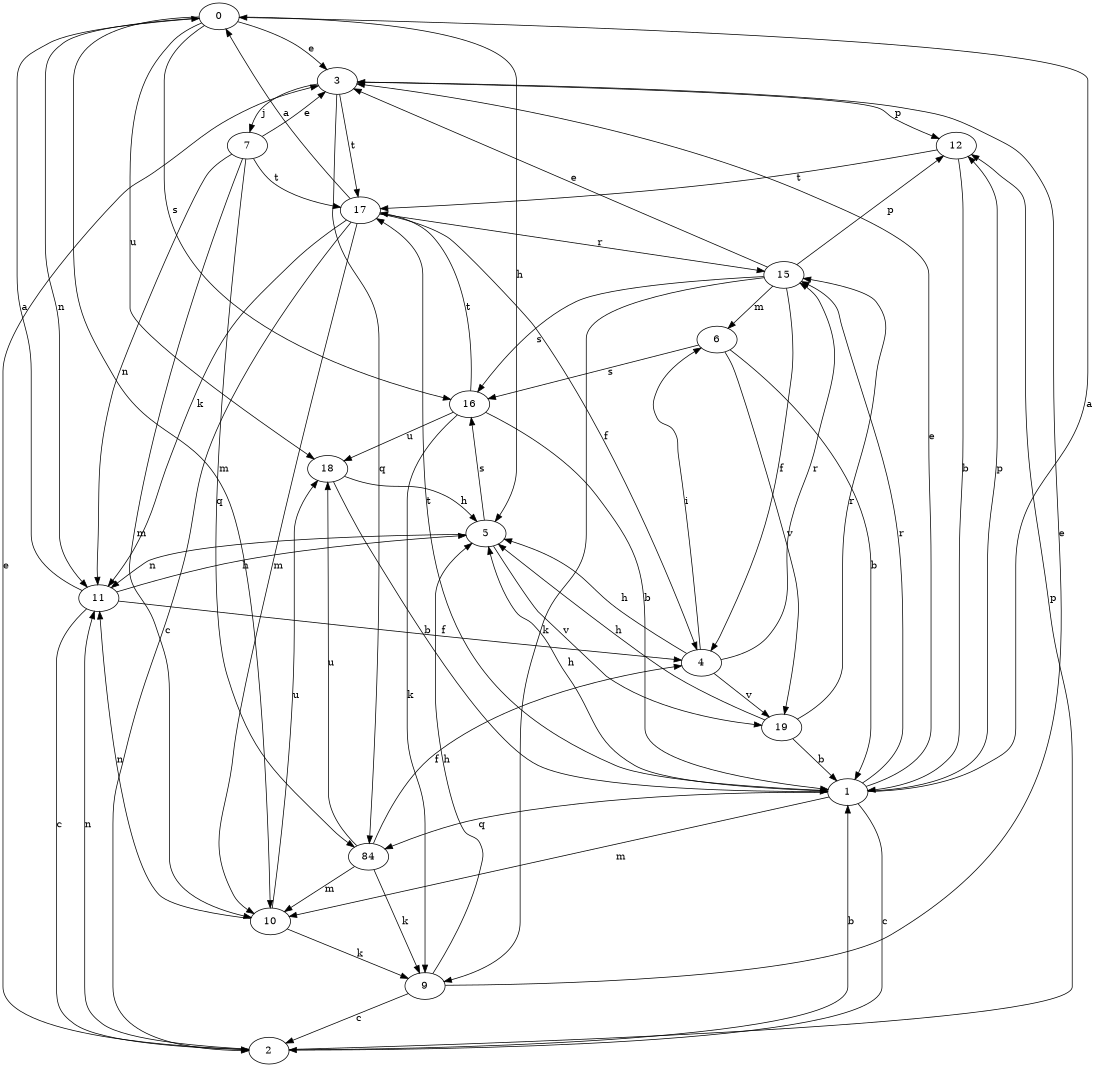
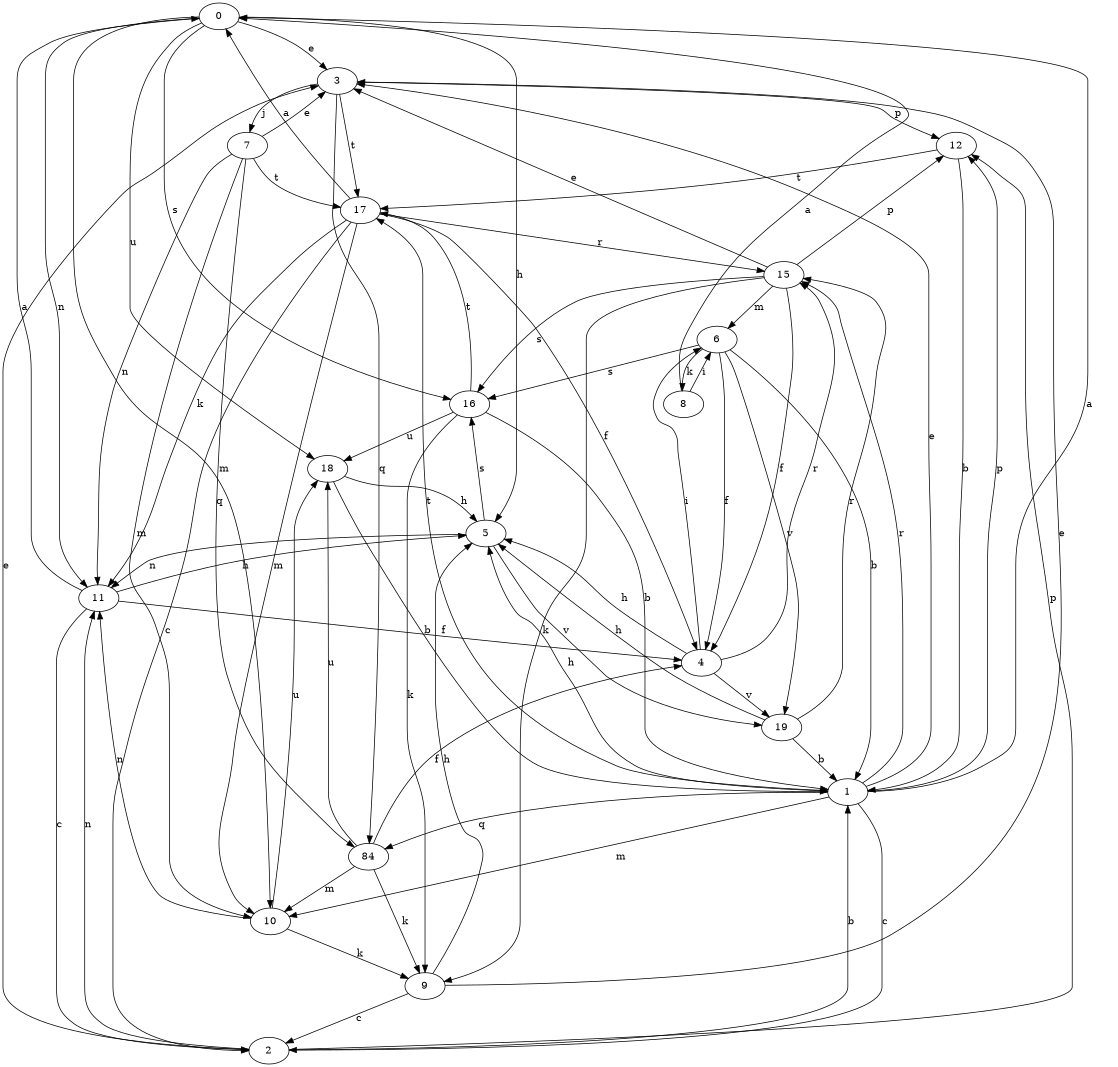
node "8": added
edge "6" -> "4": added, label "f"
